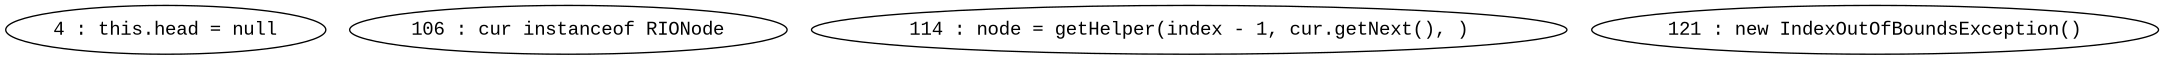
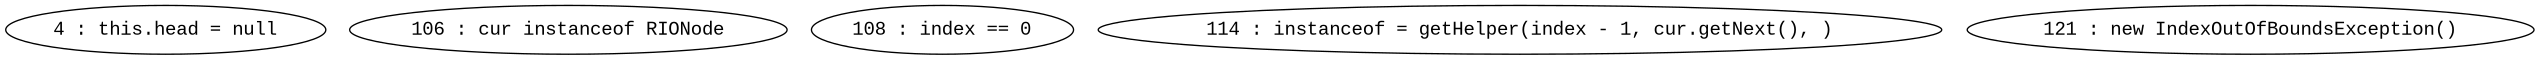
node "108 : index == 0": added
node "114 : node = getHelper(index - 1, cur.getNext(), )": label "114 : node = getHelper(index - 1, cur.getNext(), )" -> "114 : instanceof = getHelper(index - 1, cur.getNext(), )"
